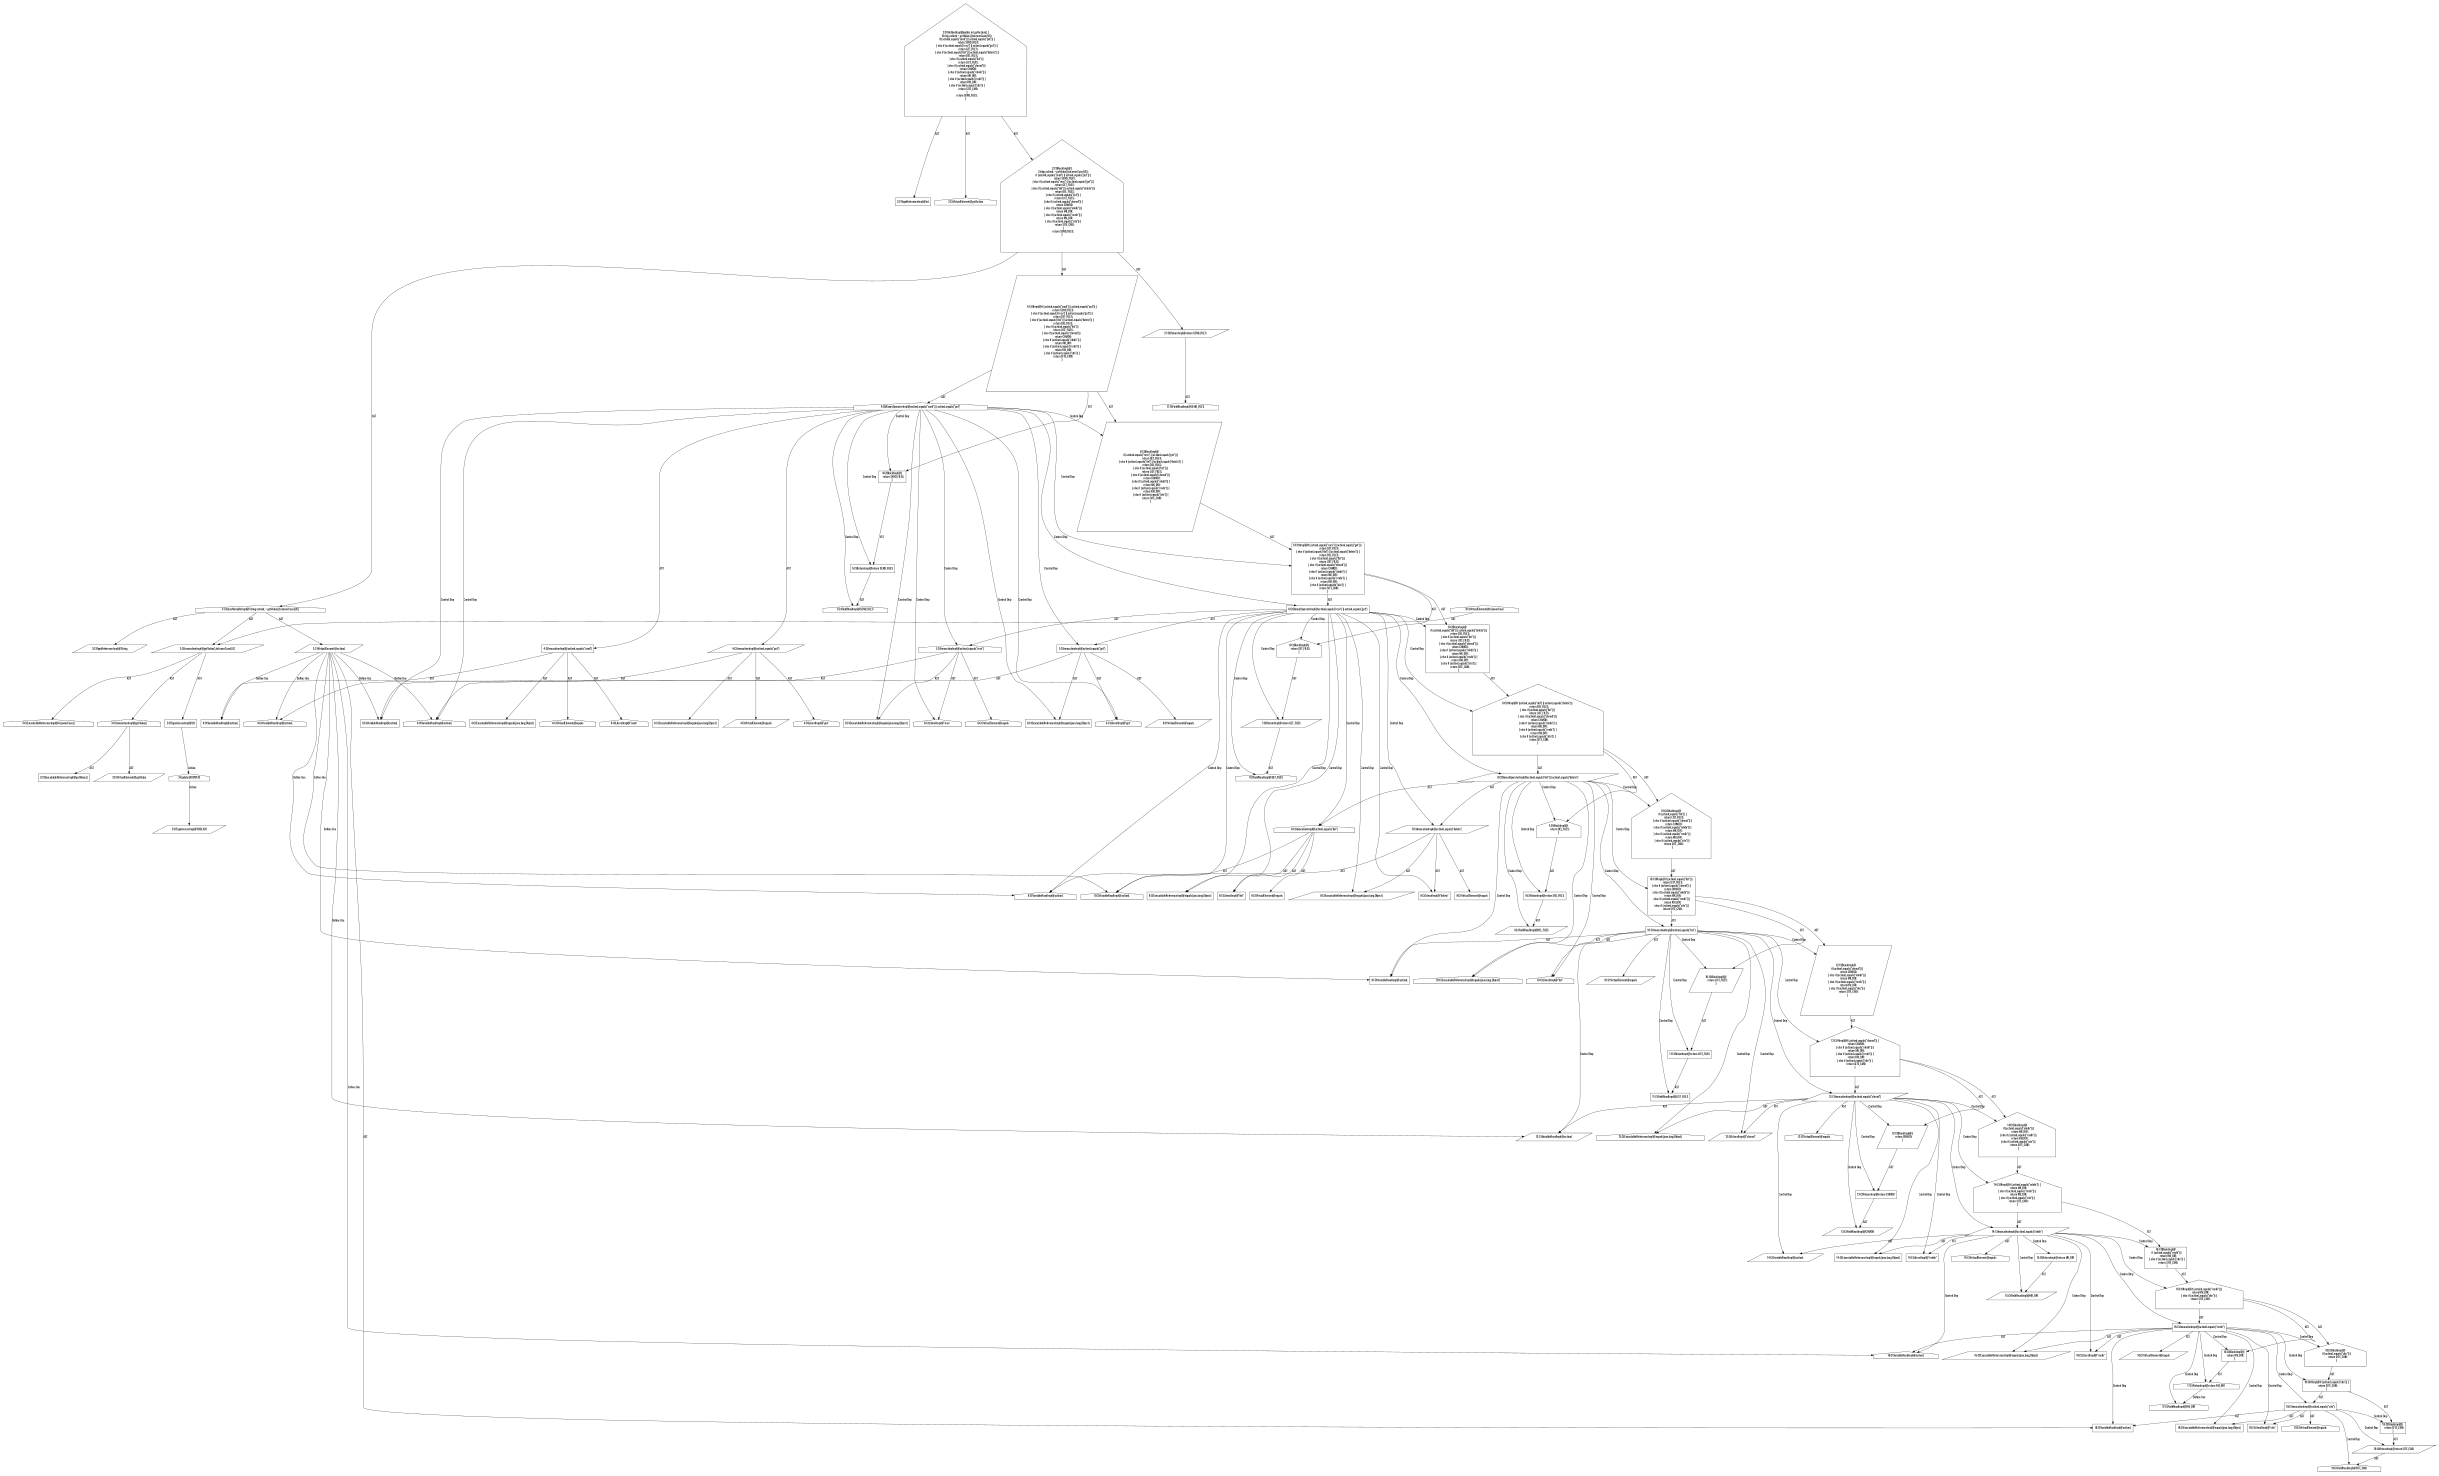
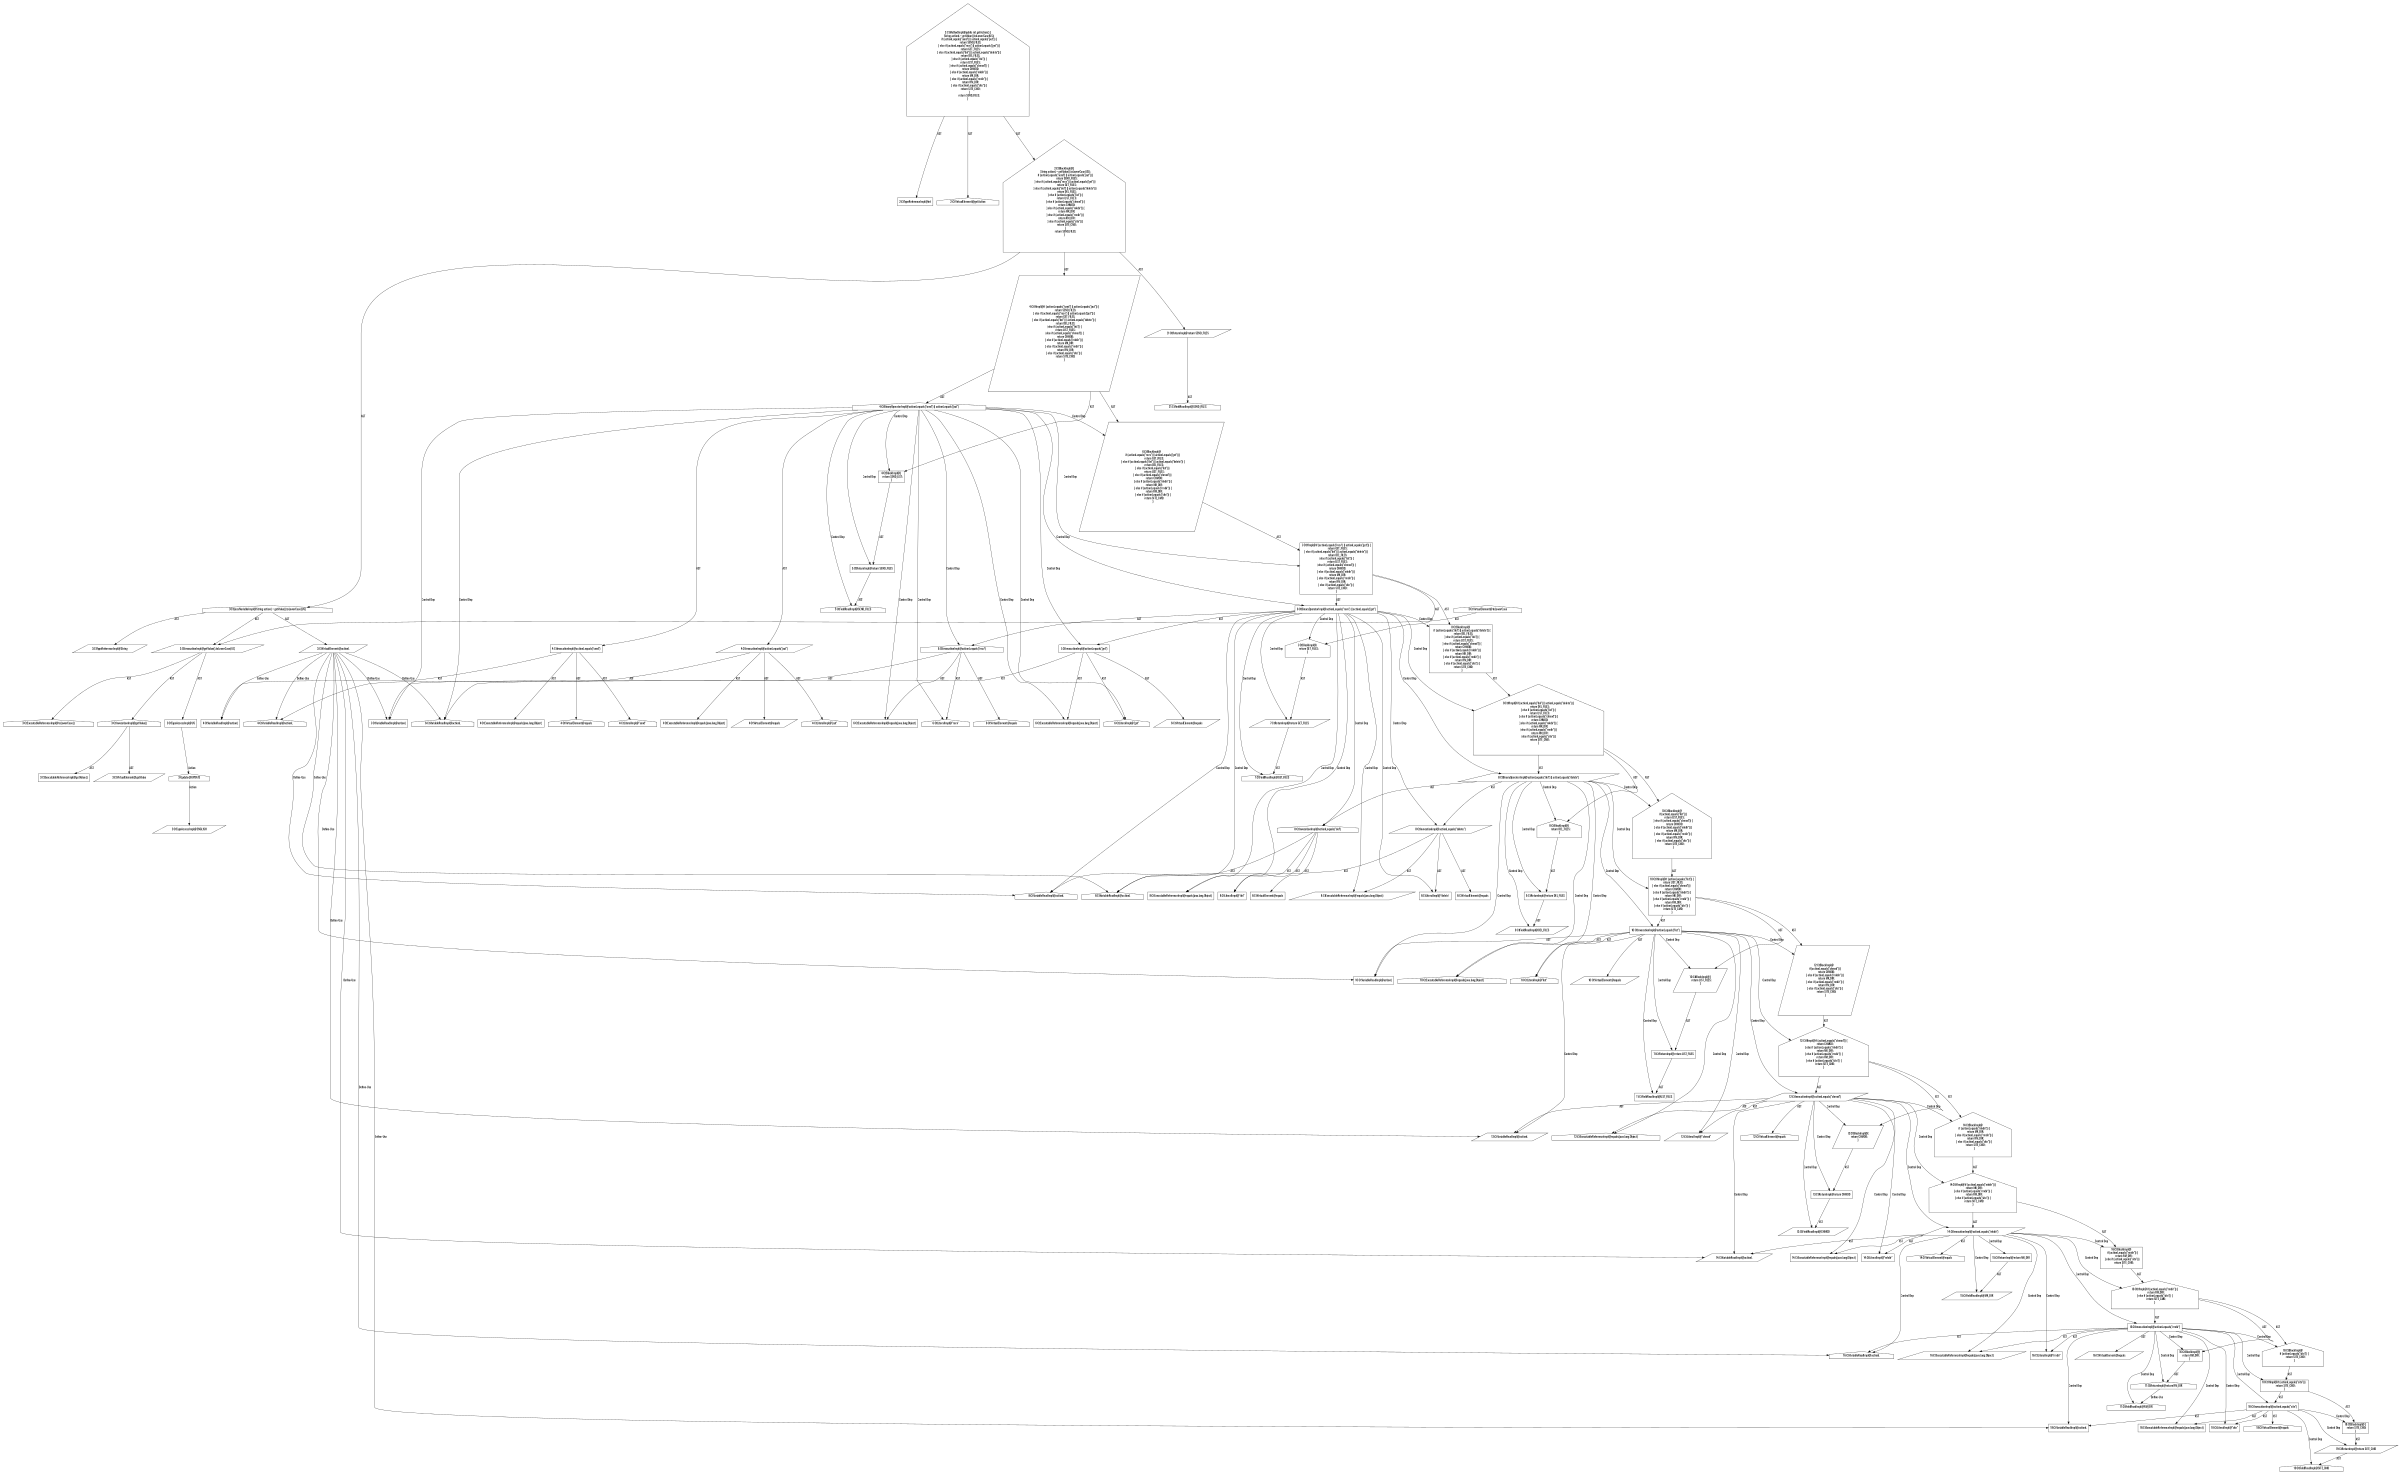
node "4:CtBlockImpl@{ return SEND_FILES; }": label "4:CtBlockImpl@{ return SEND_FILES; }" -> "4:CtBlockImpl@{ return SEND_LIST; }"
edge "3:CtVirtualElement@actionL" -> "18:CtVariableReadImpl@actionL": label "AST" -> "Define-Use"
edge "3:CtVirtualElement@actionL" -> "14:CtVariableReadImpl@actionL": added, label "Define-Use"
